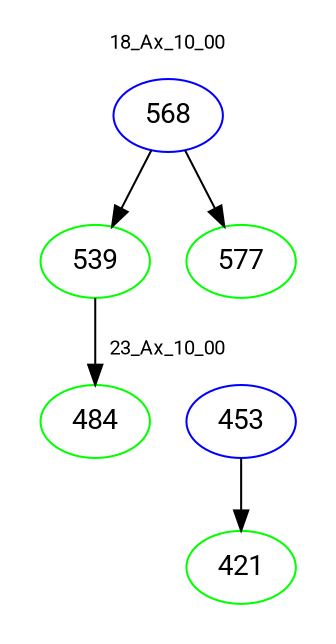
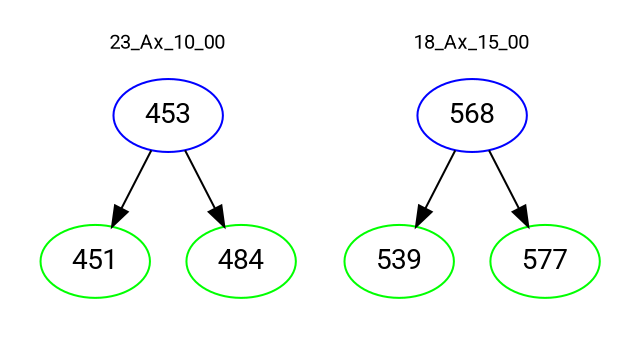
cluster "18_Ax_10_00": label "18_Ax_10_00" -> "18_Ax_15_00"
edge "539" -> "484": now "453" -> "484"
node "421": label "421" -> "451"
